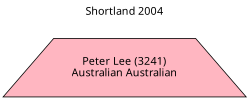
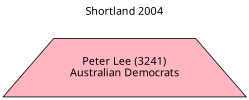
node "Peter Lee (3241) Australian Australian": label "Peter Lee (3241) Australian Australian" -> "Peter Lee (3241) Australian Democrats"
